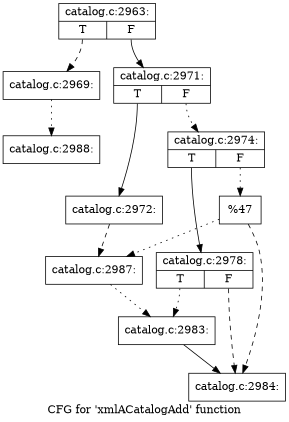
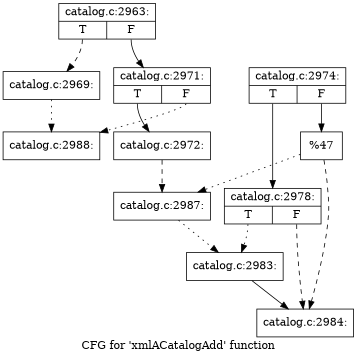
edge "catalog.c:2971:" -> "catalog.c:2974:": now "catalog.c:2971:" -> "catalog.c:2988:"
edge "catalog.c:2974:" -> "%47": style dotted -> solid
